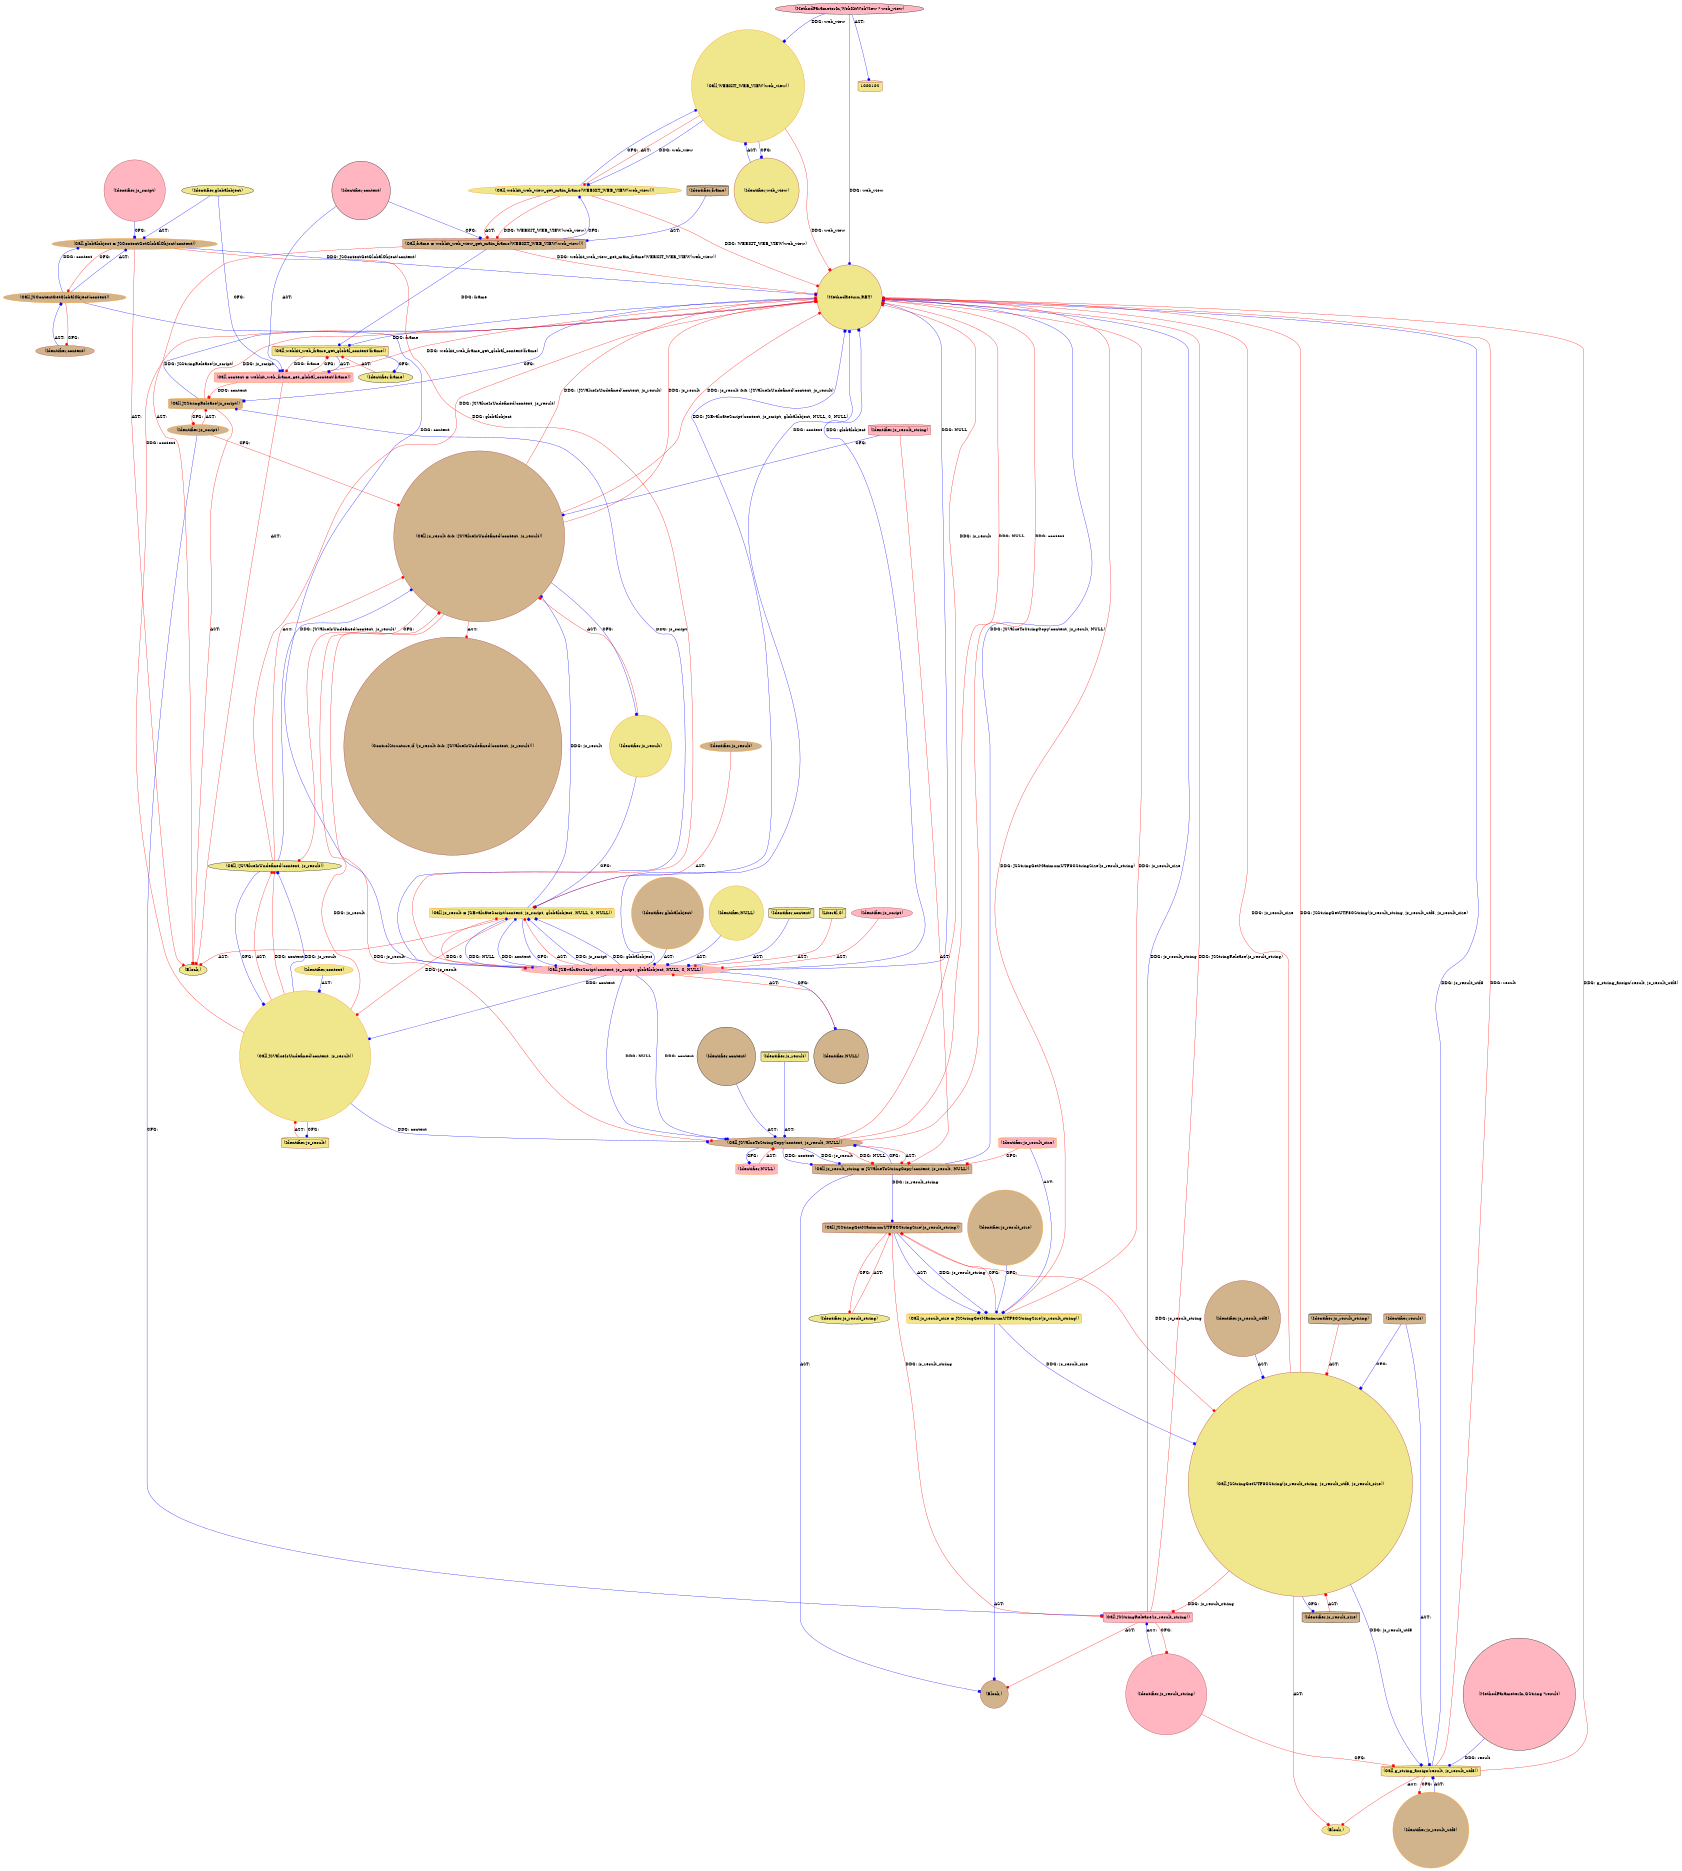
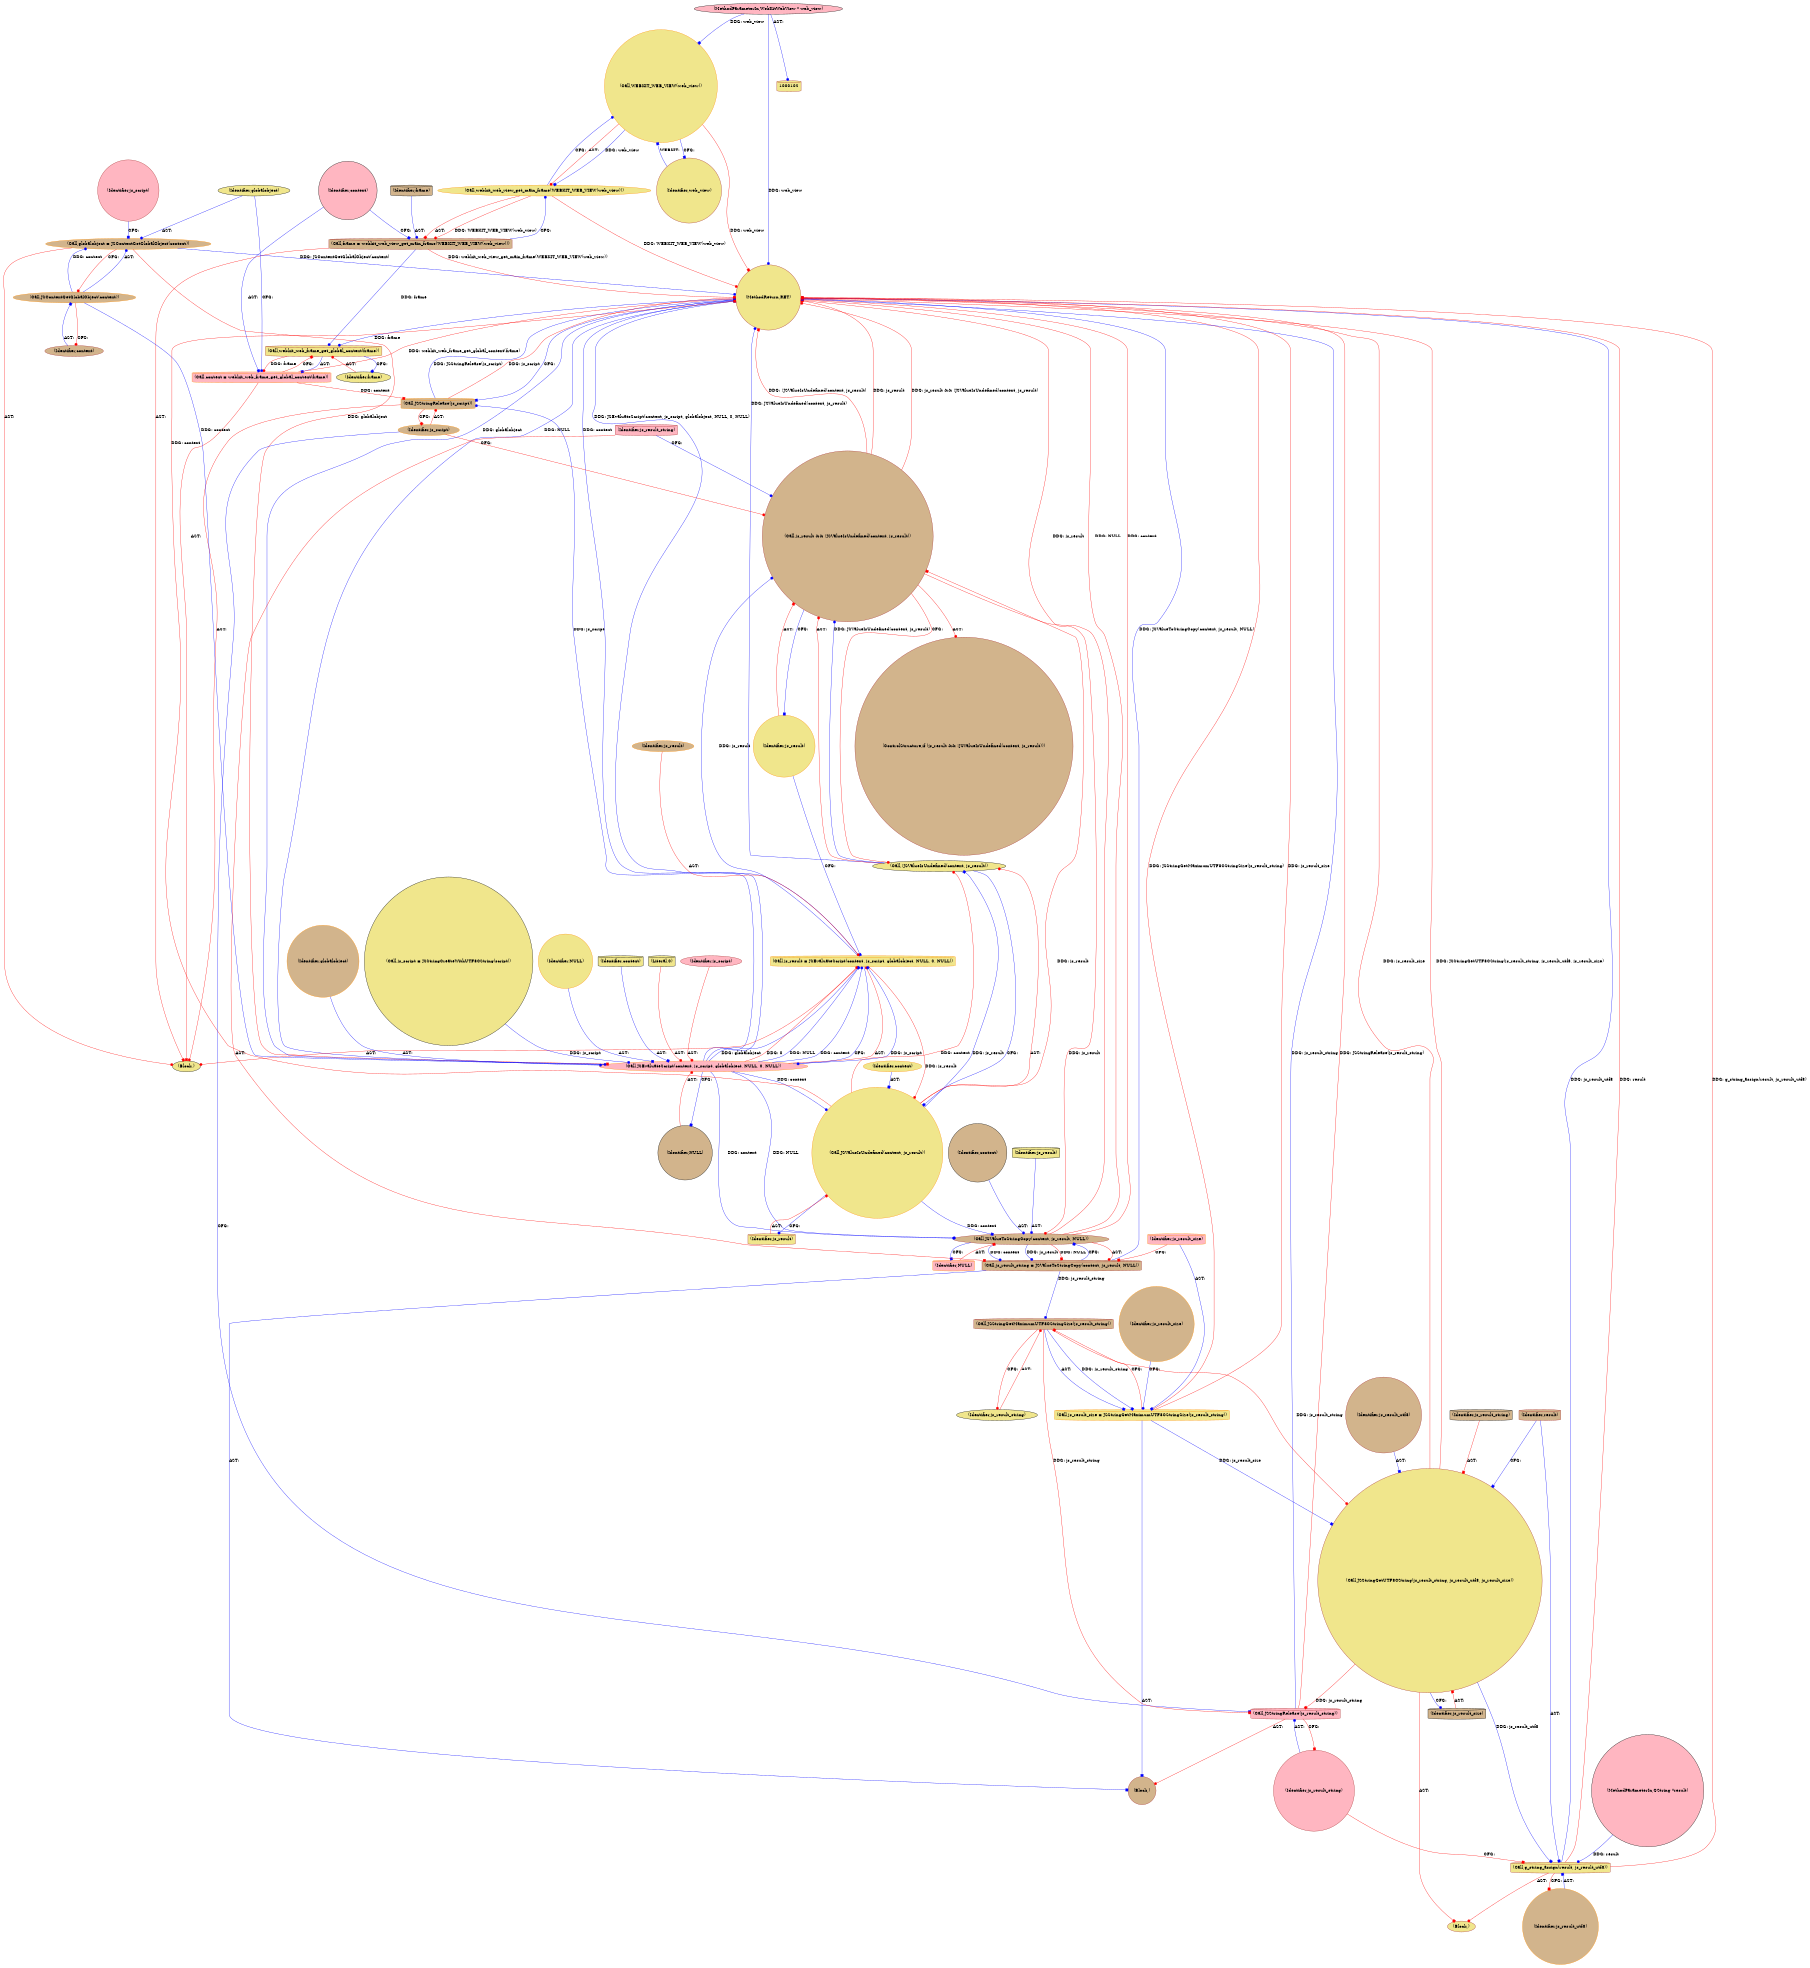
edge "(Identifier,web_view)" -> "(Call,WEBKIT_WEB_VIEW(web_view))": label "AST: " -> "WEBKIT: "
edge "(Call,!JSValueIsUndefined(context, js_result))" -> "(MethodReturn,RET)": color red -> blue
node "(Call,js_script = JSStringCreateWithUTF8CString(script))": added
